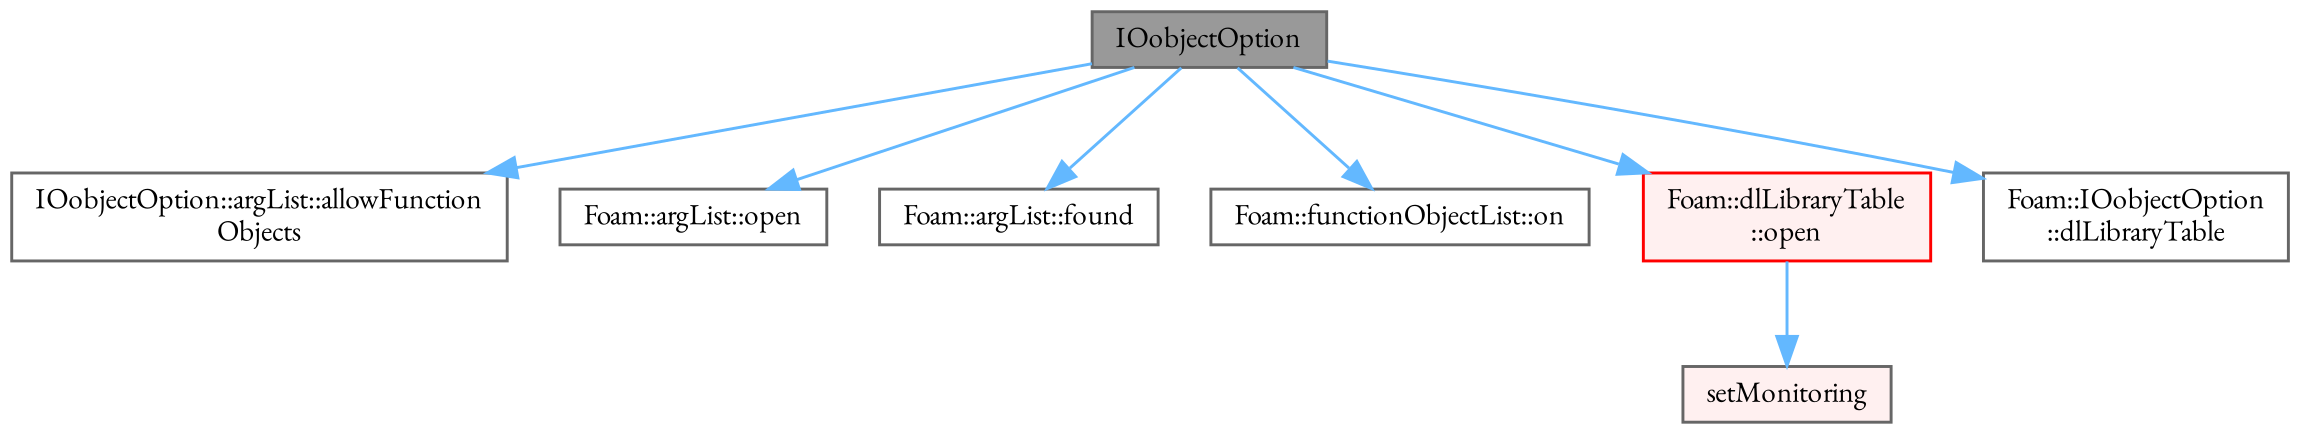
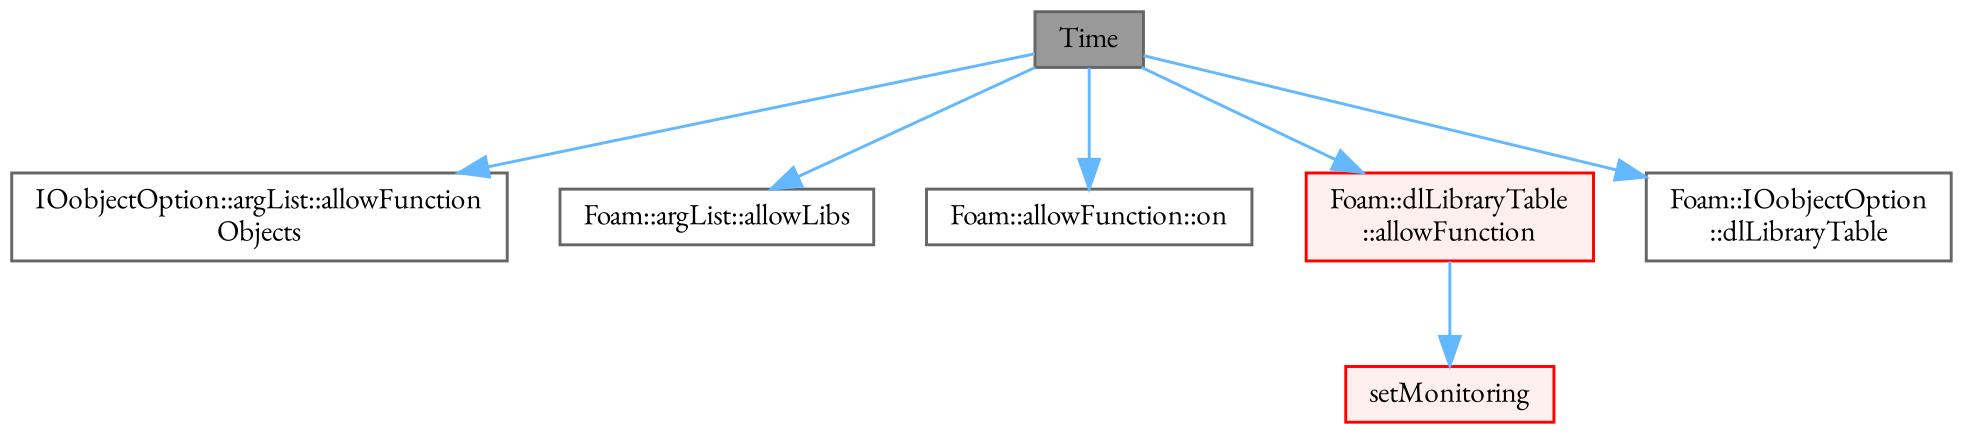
node "IOobjectOption": label "IOobjectOption" -> "Time"
node "Foam::argList::open": label "Foam::argList::open" -> "Foam::argList::allowLibs"
node "Foam::argList::found": removed
node "Foam::functionObjectList::on": label "Foam::functionObjectList::on" -> "Foam::allowFunction::on"
node "Foam::dlLibraryTable ::open": label "Foam::dlLibraryTable ::open" -> "Foam::dlLibraryTable ::allowFunction"
node "setMonitoring": color grey40 -> red
